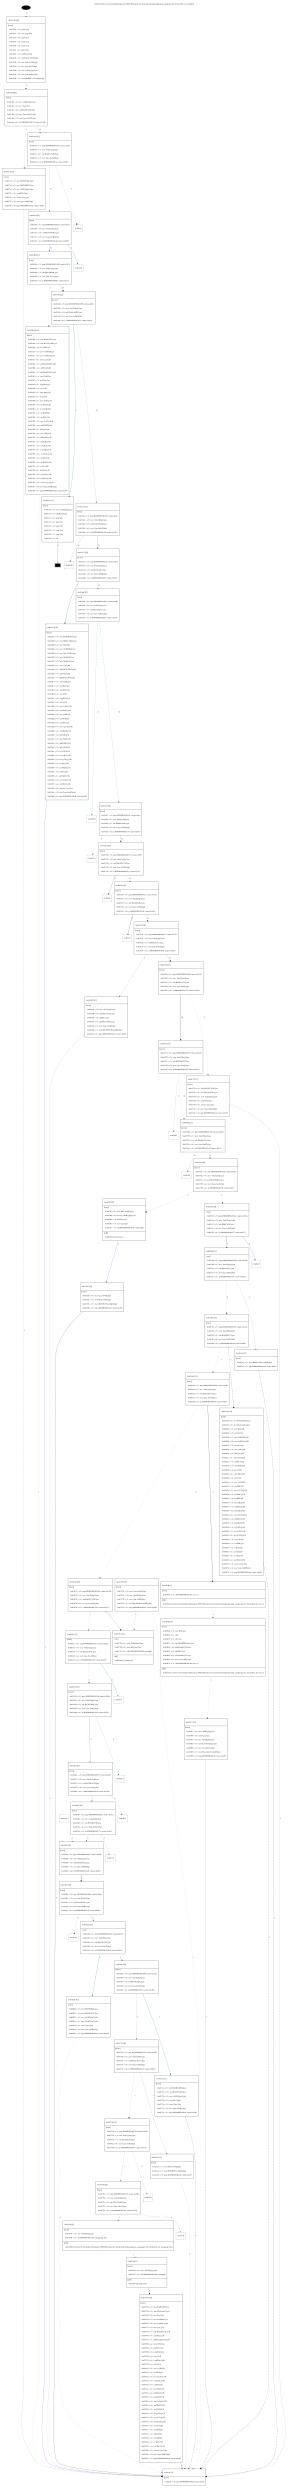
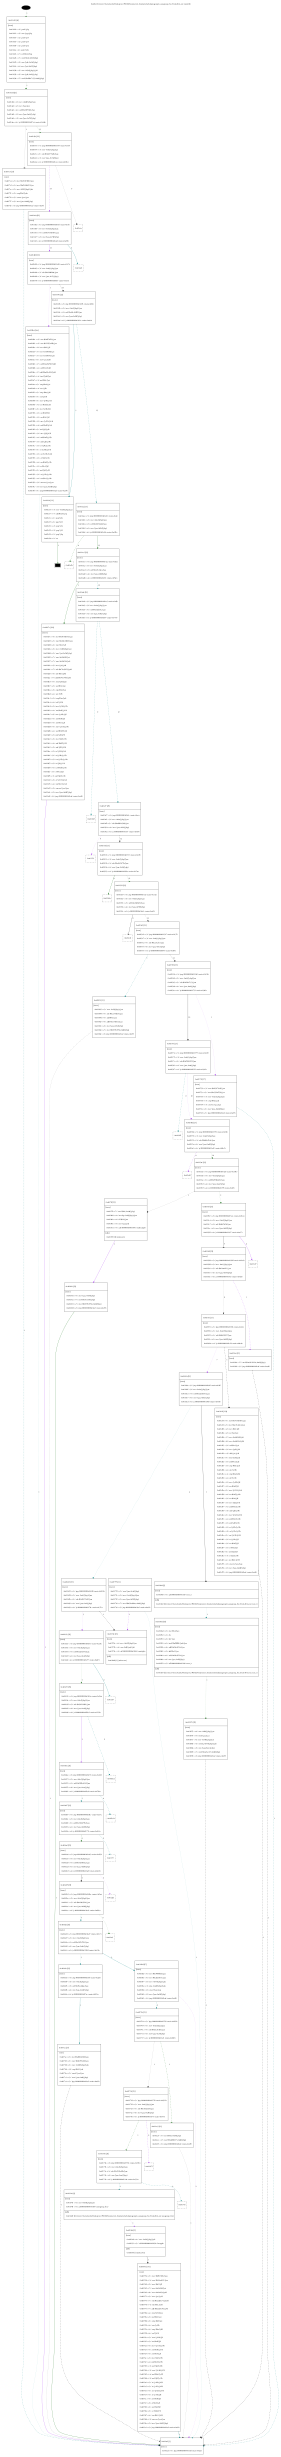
edge "0x401a20" -> "0x4016a0 [25]": reversed
edge "0x4016eb [25]" -> "0x401704 [25]": now "0x40182d [27]" -> "0x401704 [25]"
